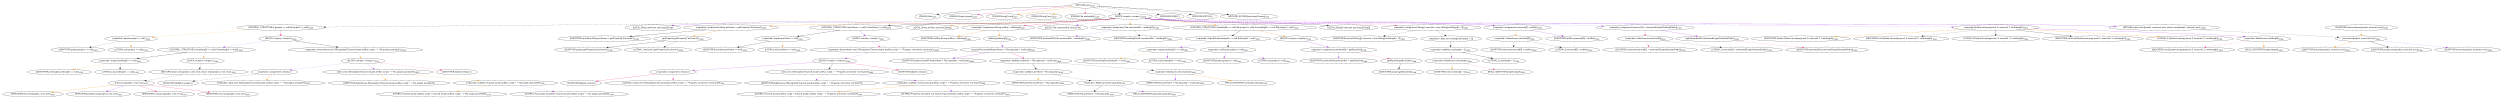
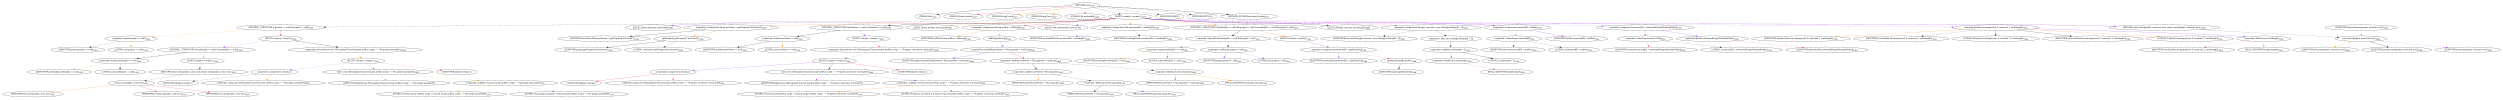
node "(IDENTIFIER,cmd,cmd.length + 2)": removed
node "(IDENTIFIER,project,exec(project, cmd, env))": removed
